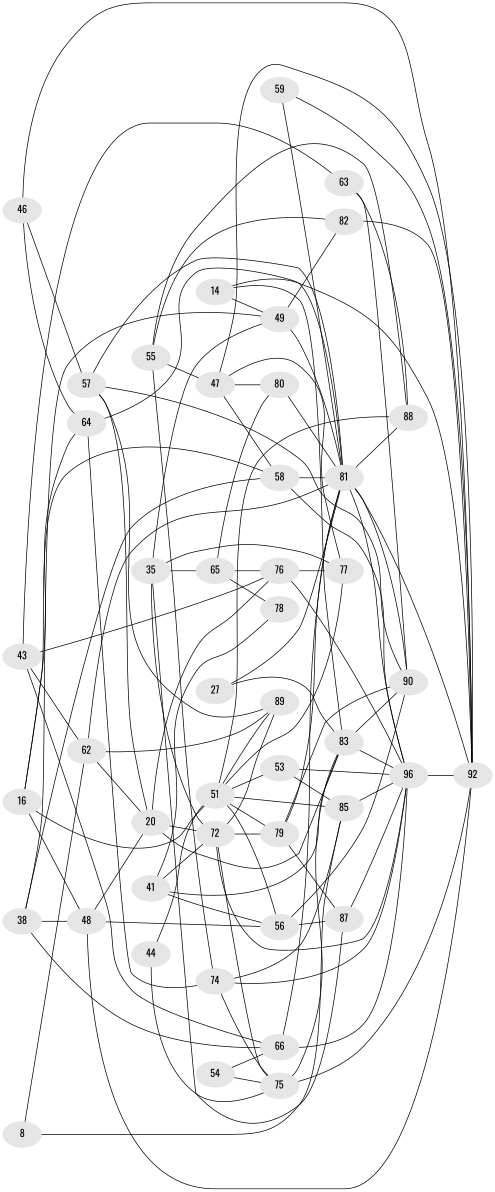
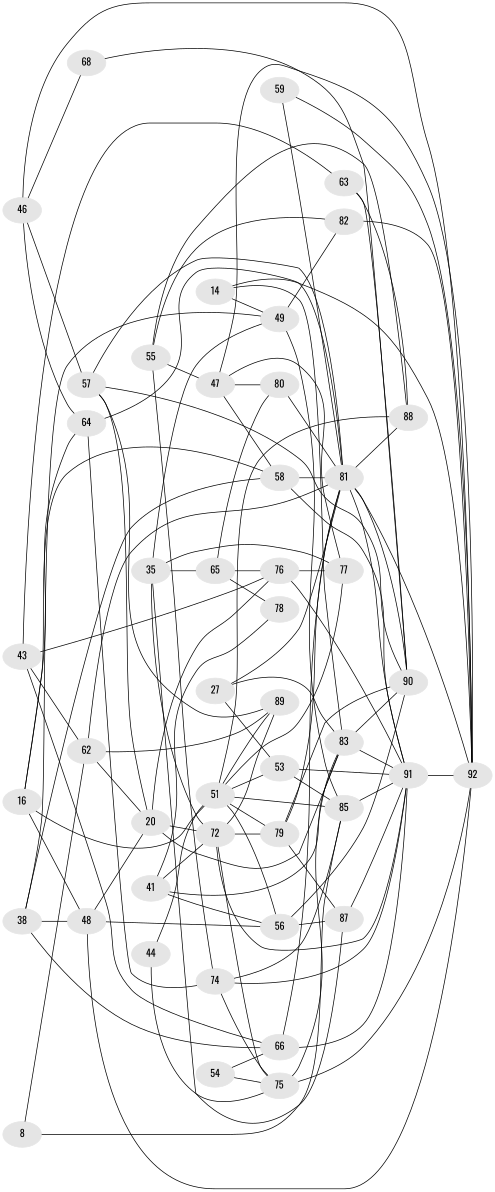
node "68": added
edge "49" -- "81": now "49" -- "85"
edge "27" -- "53": added
node "96": label "96" -> "91"
